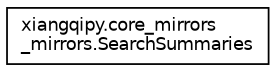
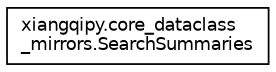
node "xiangqipy.core_mirrors _mirrors.SearchSummaries": label "xiangqipy.core_mirrors _mirrors.SearchSummaries" -> "xiangqipy.core_dataclass _mirrors.SearchSummaries"
